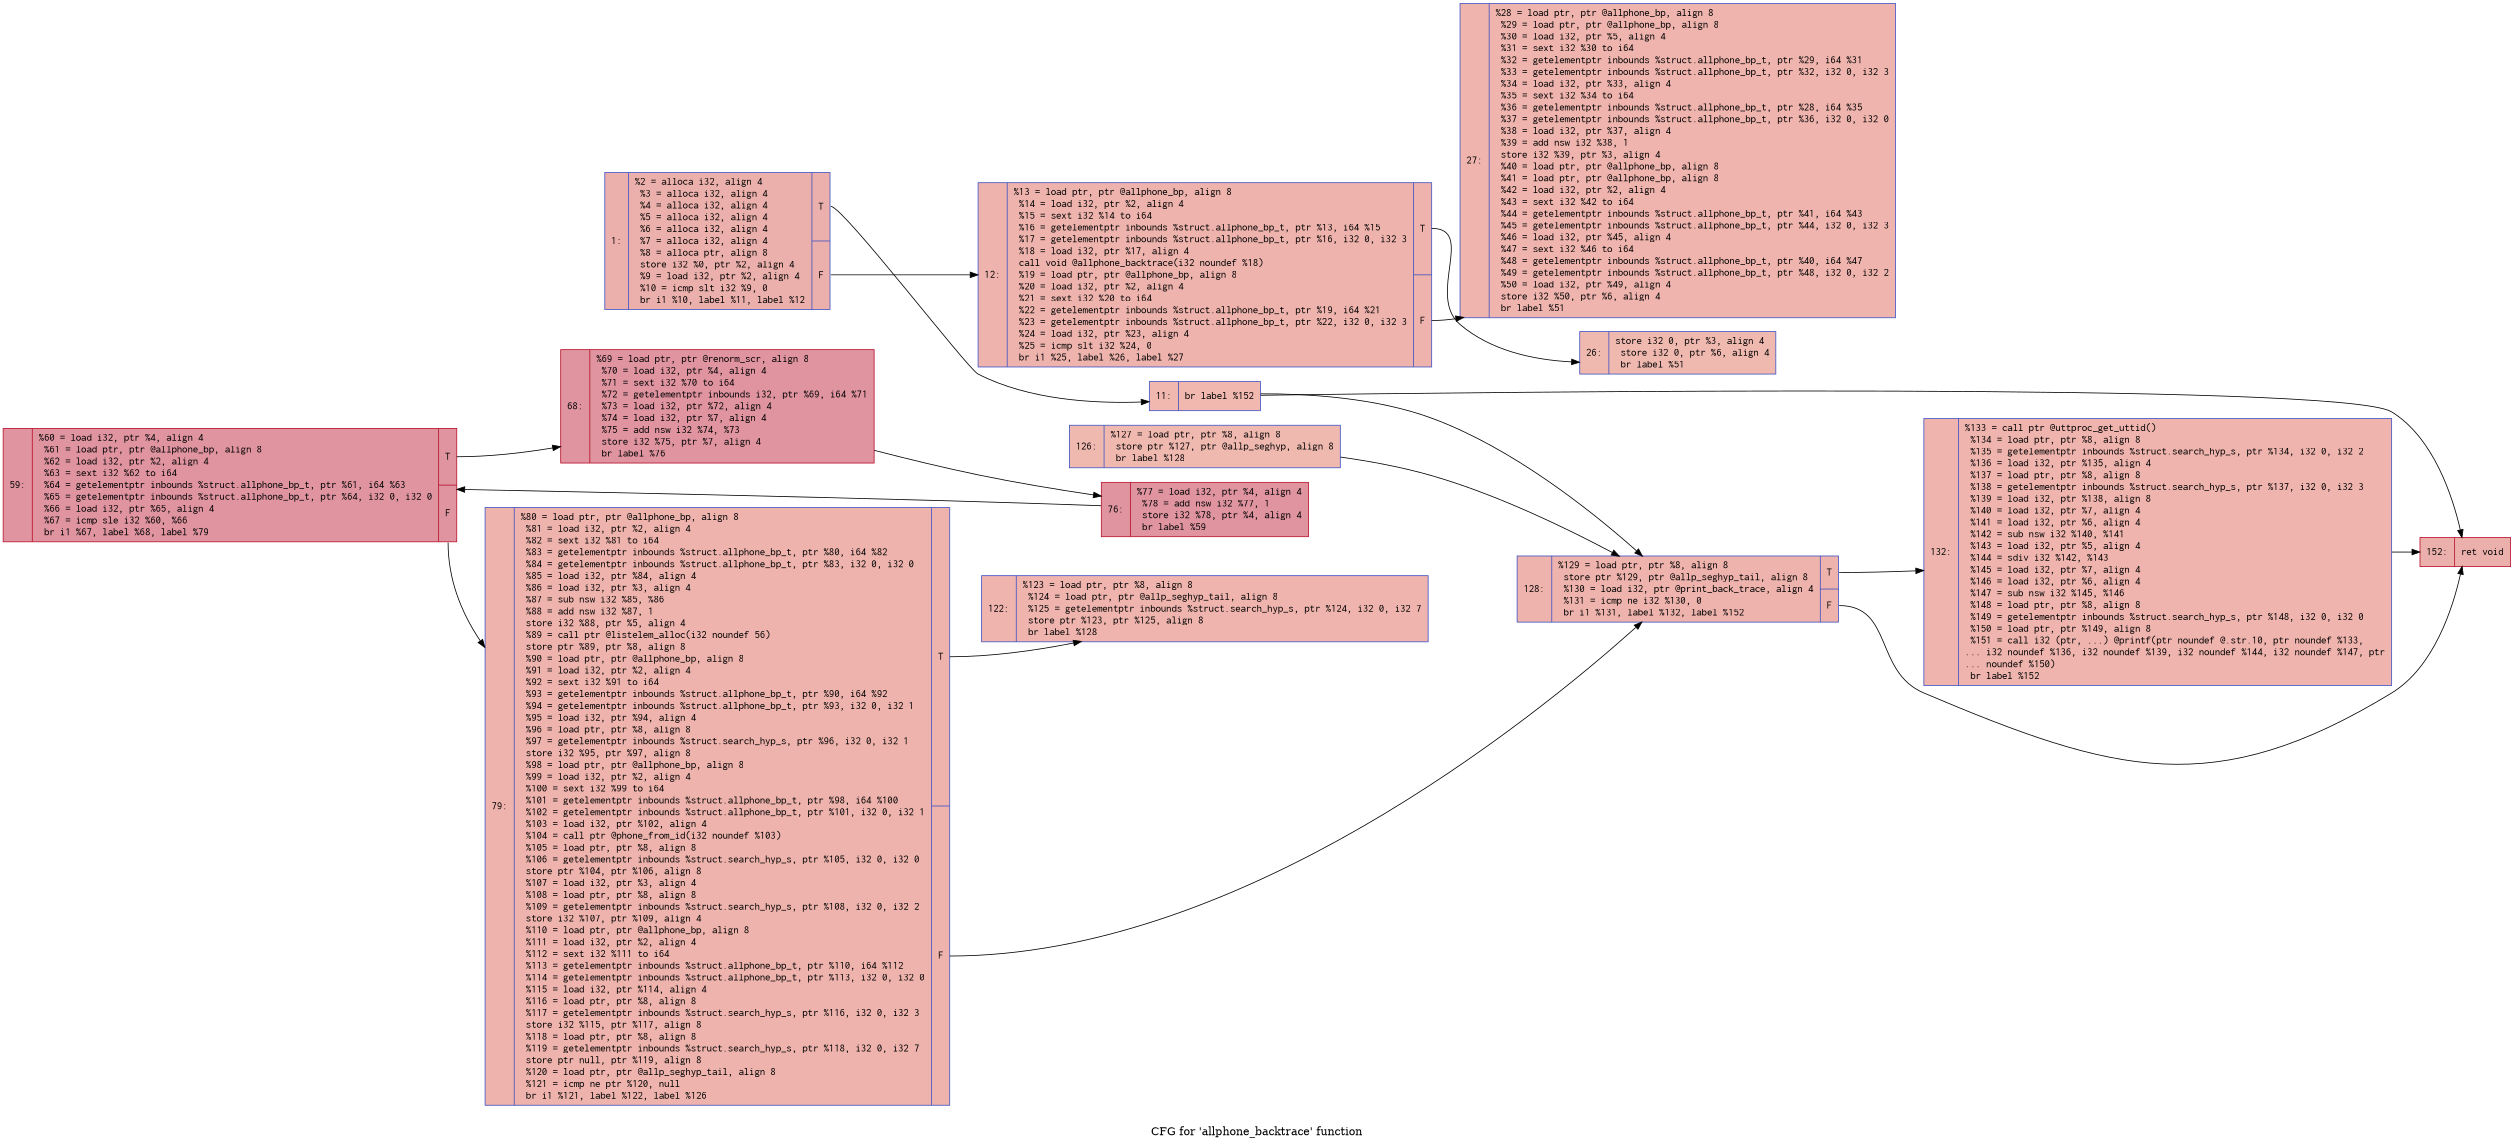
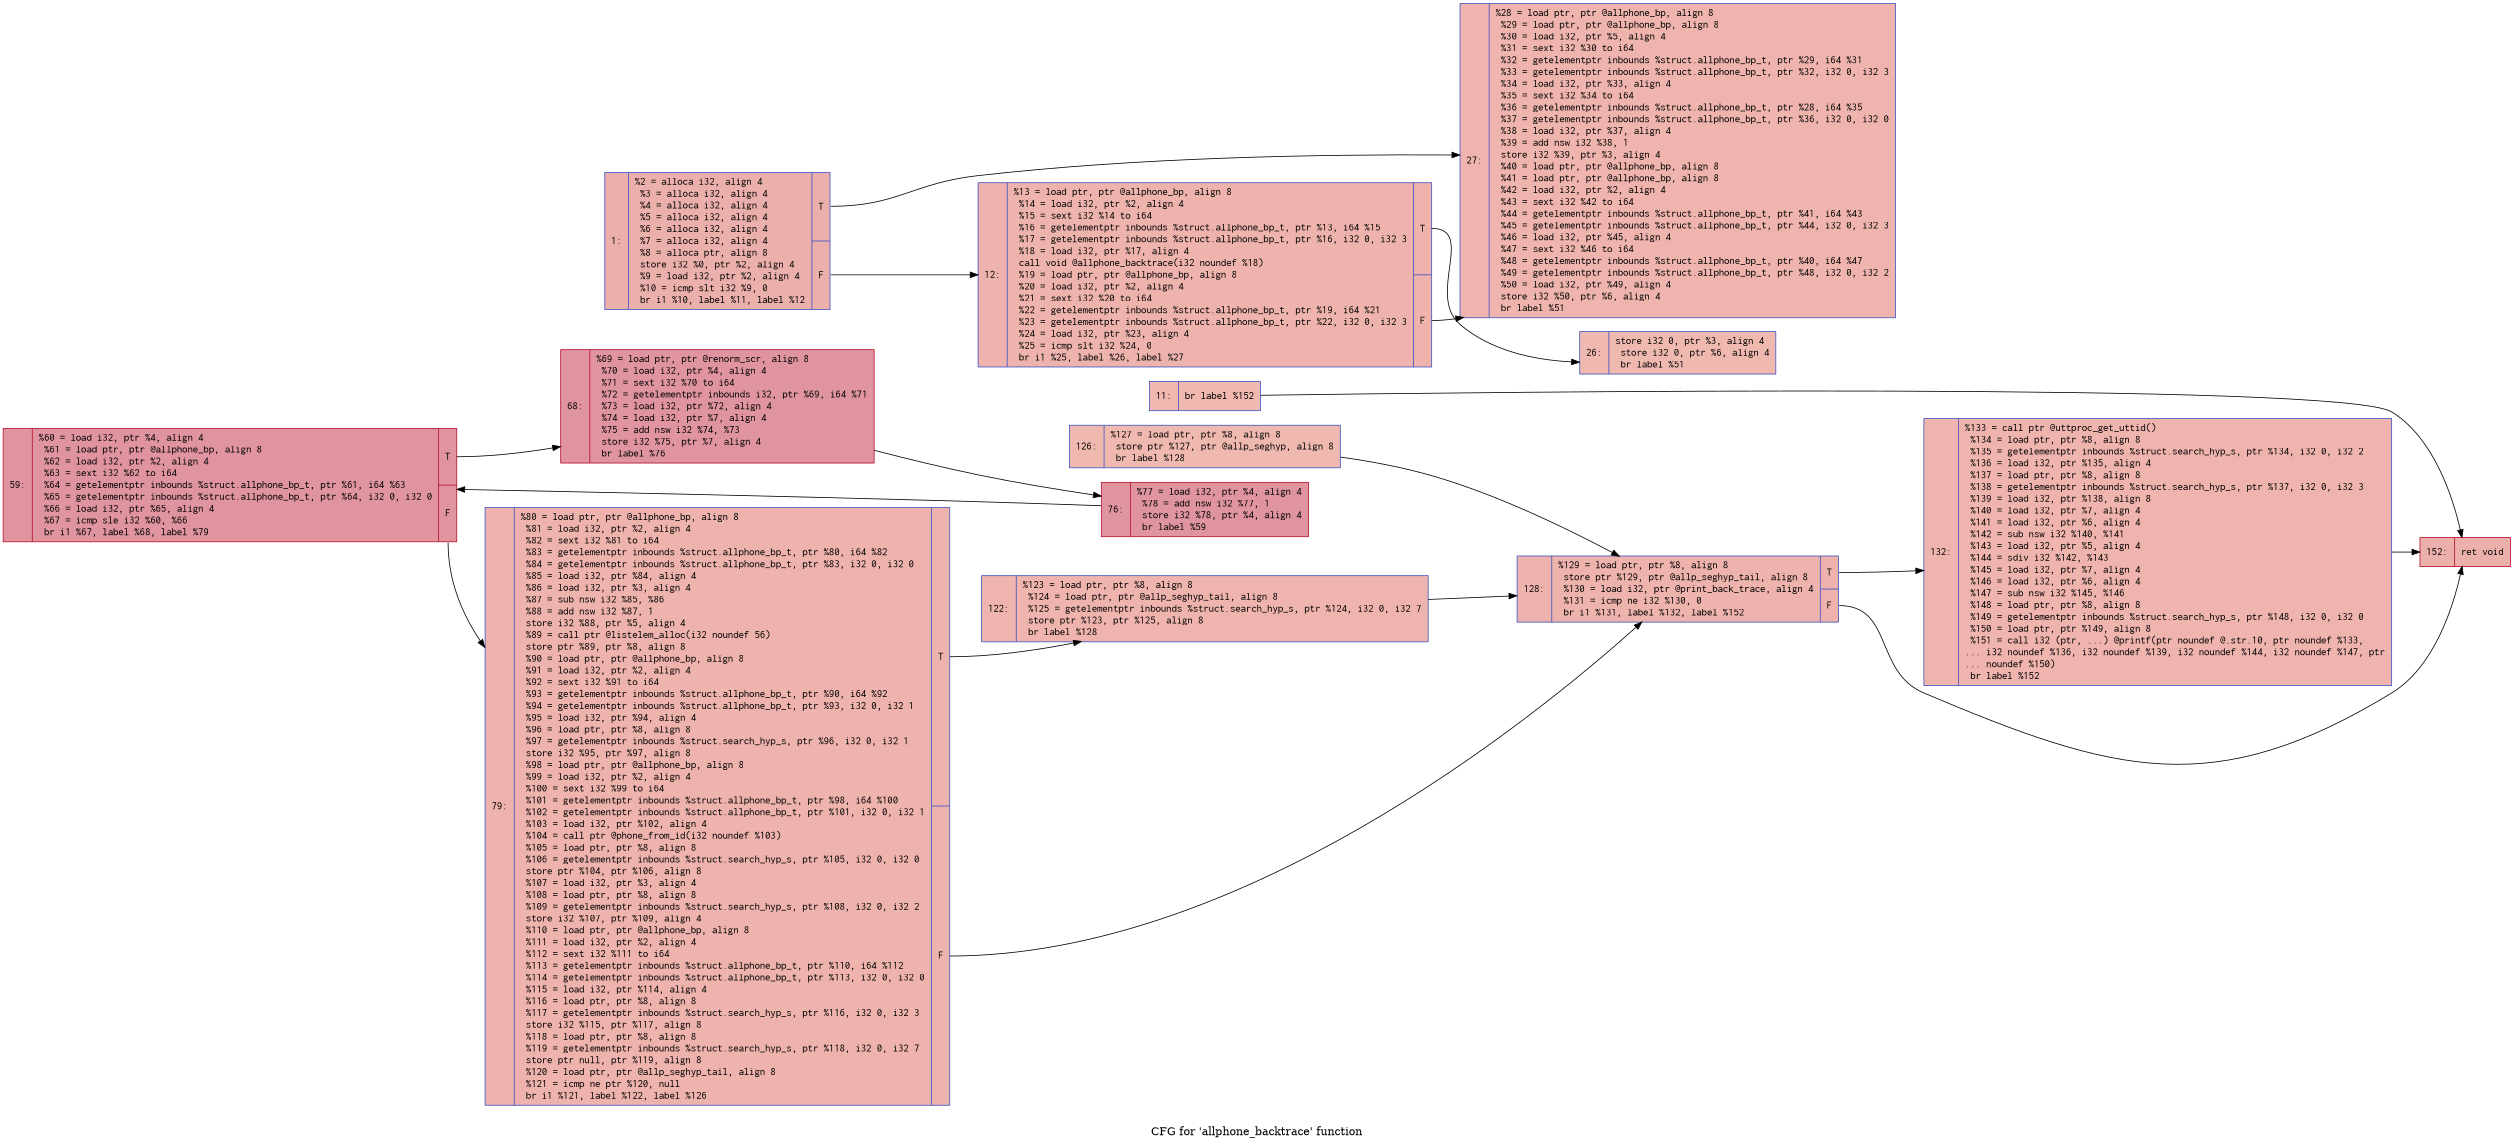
edge "1:" -> "11:": now "1:" -> "27:"
edge "11:" -> "128:": now "122:" -> "128:"
